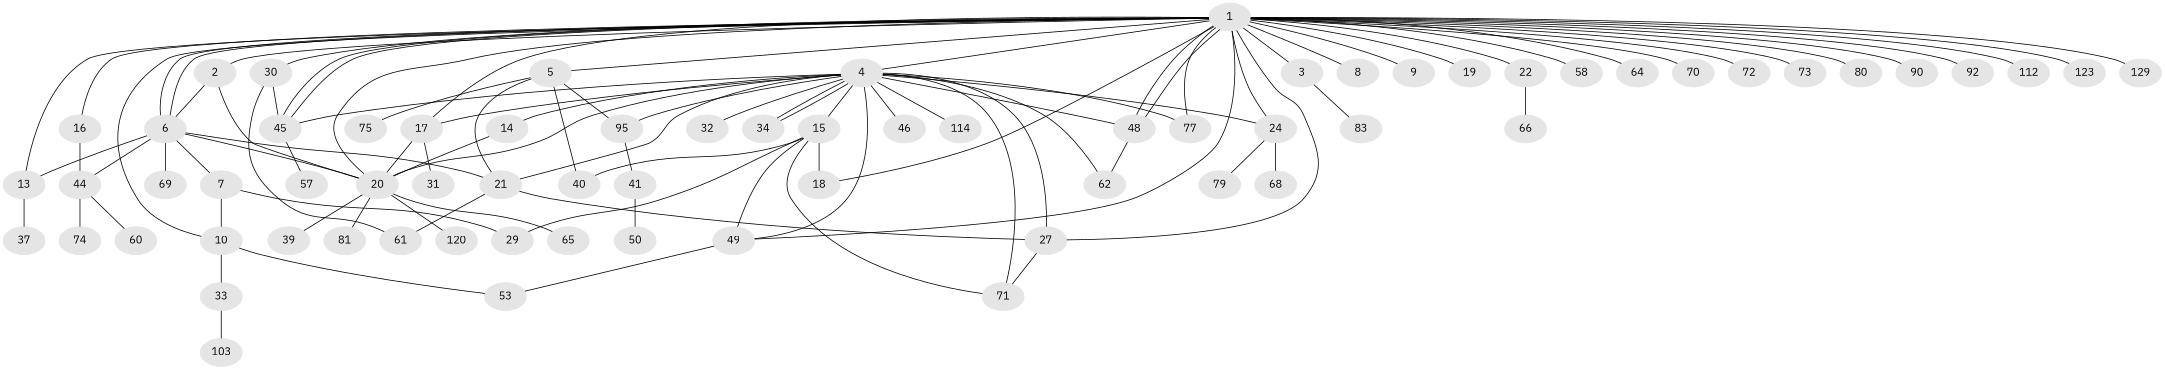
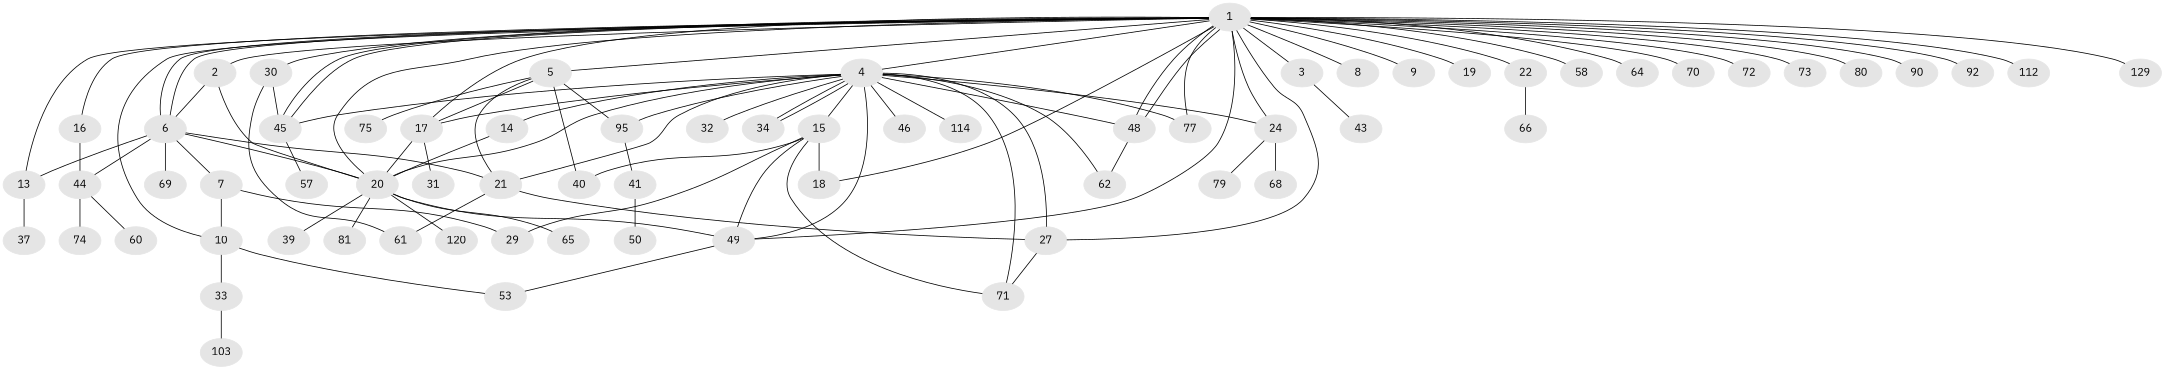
node "123": removed
edge "5" -- "17": added
node "83": label "83" -> "43"
edge "20" -- "49": added
